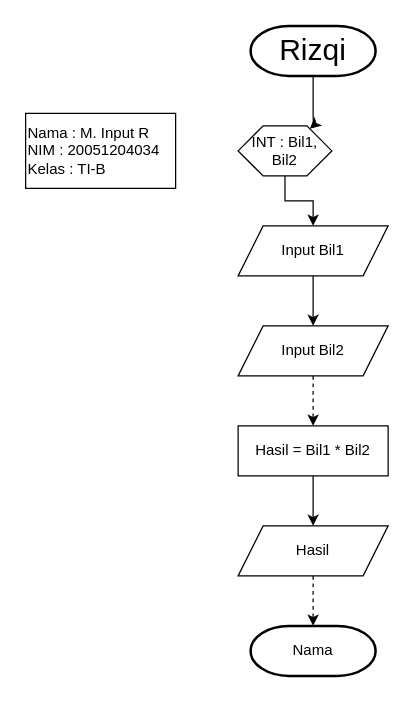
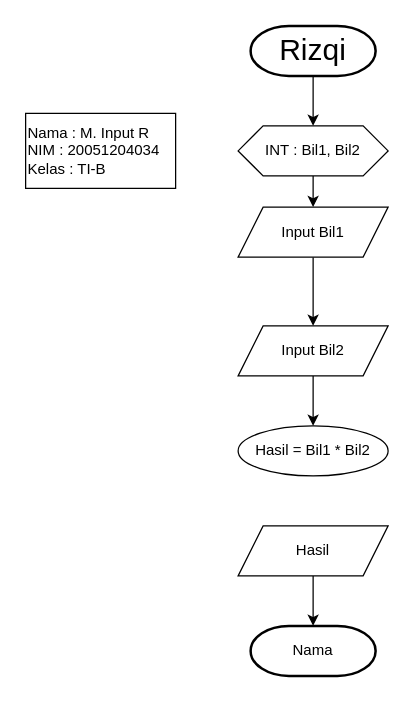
node "INT : Bil1, Bil2": size 94x50 -> 150x50
node "Input Bil1": moved (313, 251) -> (313, 232)
edge "Input Bil2" -> "Hasil = Bil1 * Bil2": style dashed -> solid
node "Hasil = Bil1 * Bil2": shape rectangle -> ellipse
edge "Hasil = Bil1 * Bil2" -> "Hasil": removed
edge "Hasil" -> "Nama": style dashed -> solid
